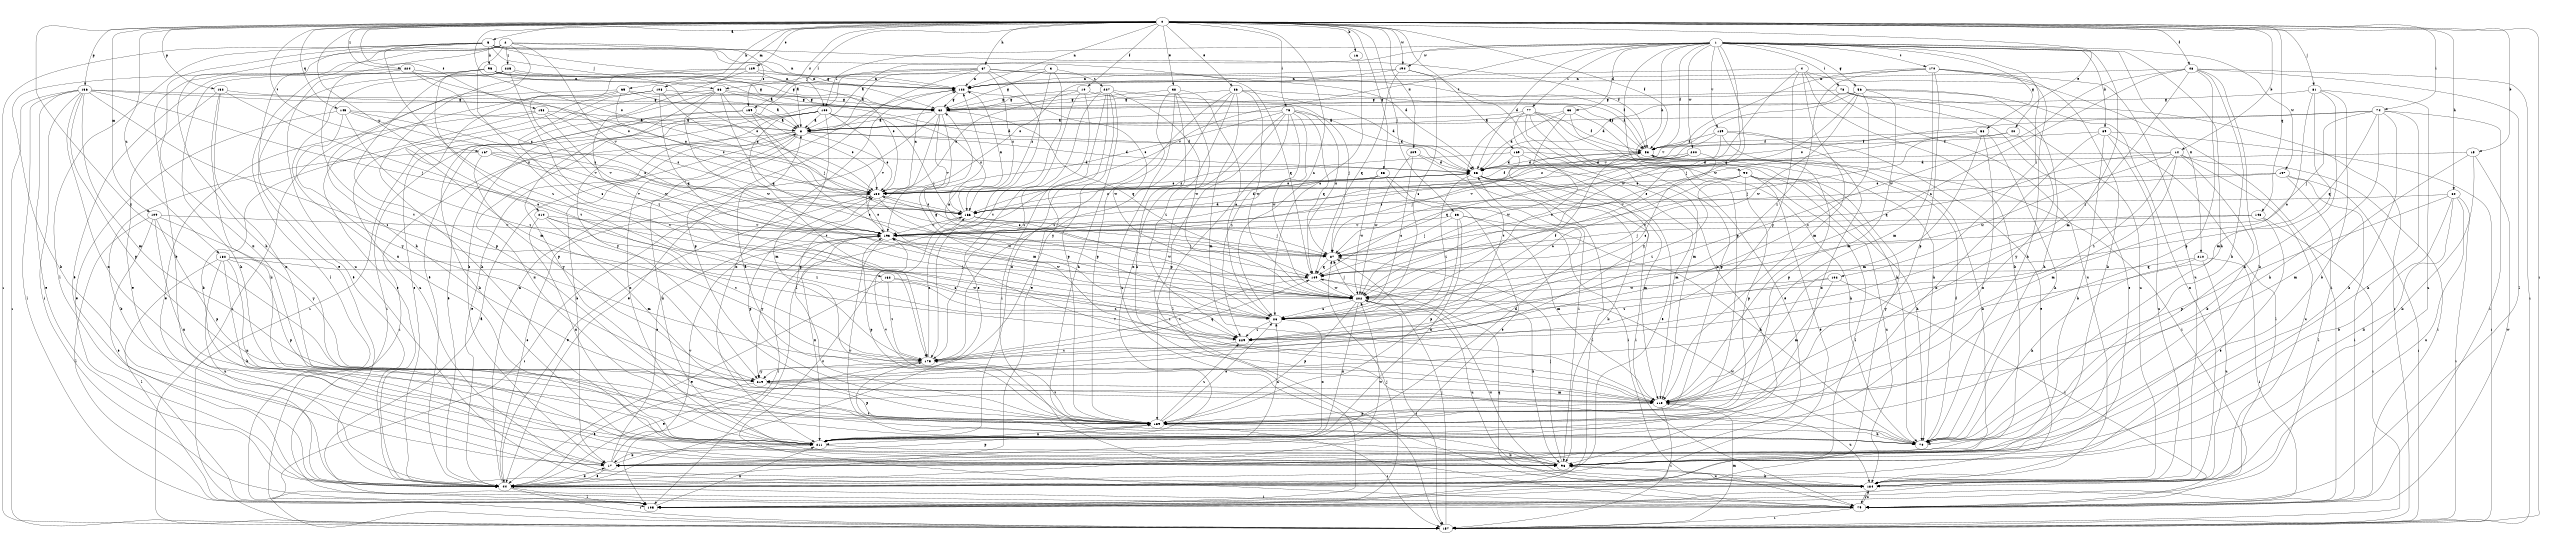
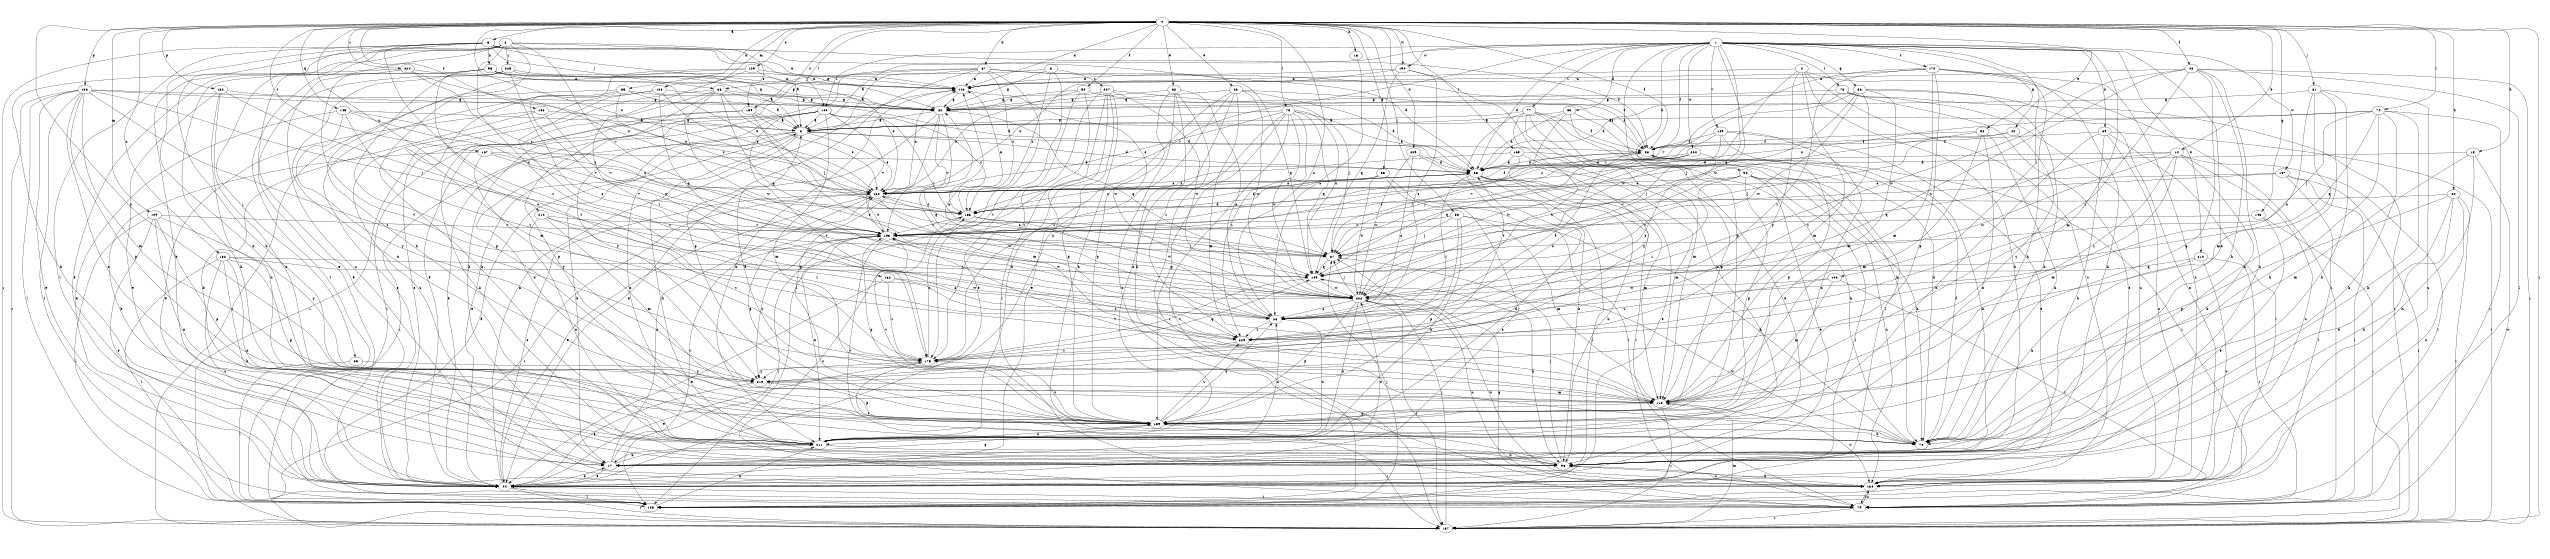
node "10": label "10" -> "50"
edge "158" -> "166": removed, label "s"
edge "58" -> "87": label "e" -> "j"
edge "148" -> "87": now "200" -> "87"
edge "209" -> "96": label "i" -> "k"
edge "33" -> "105": label "y" -> "l"
node "85": added
